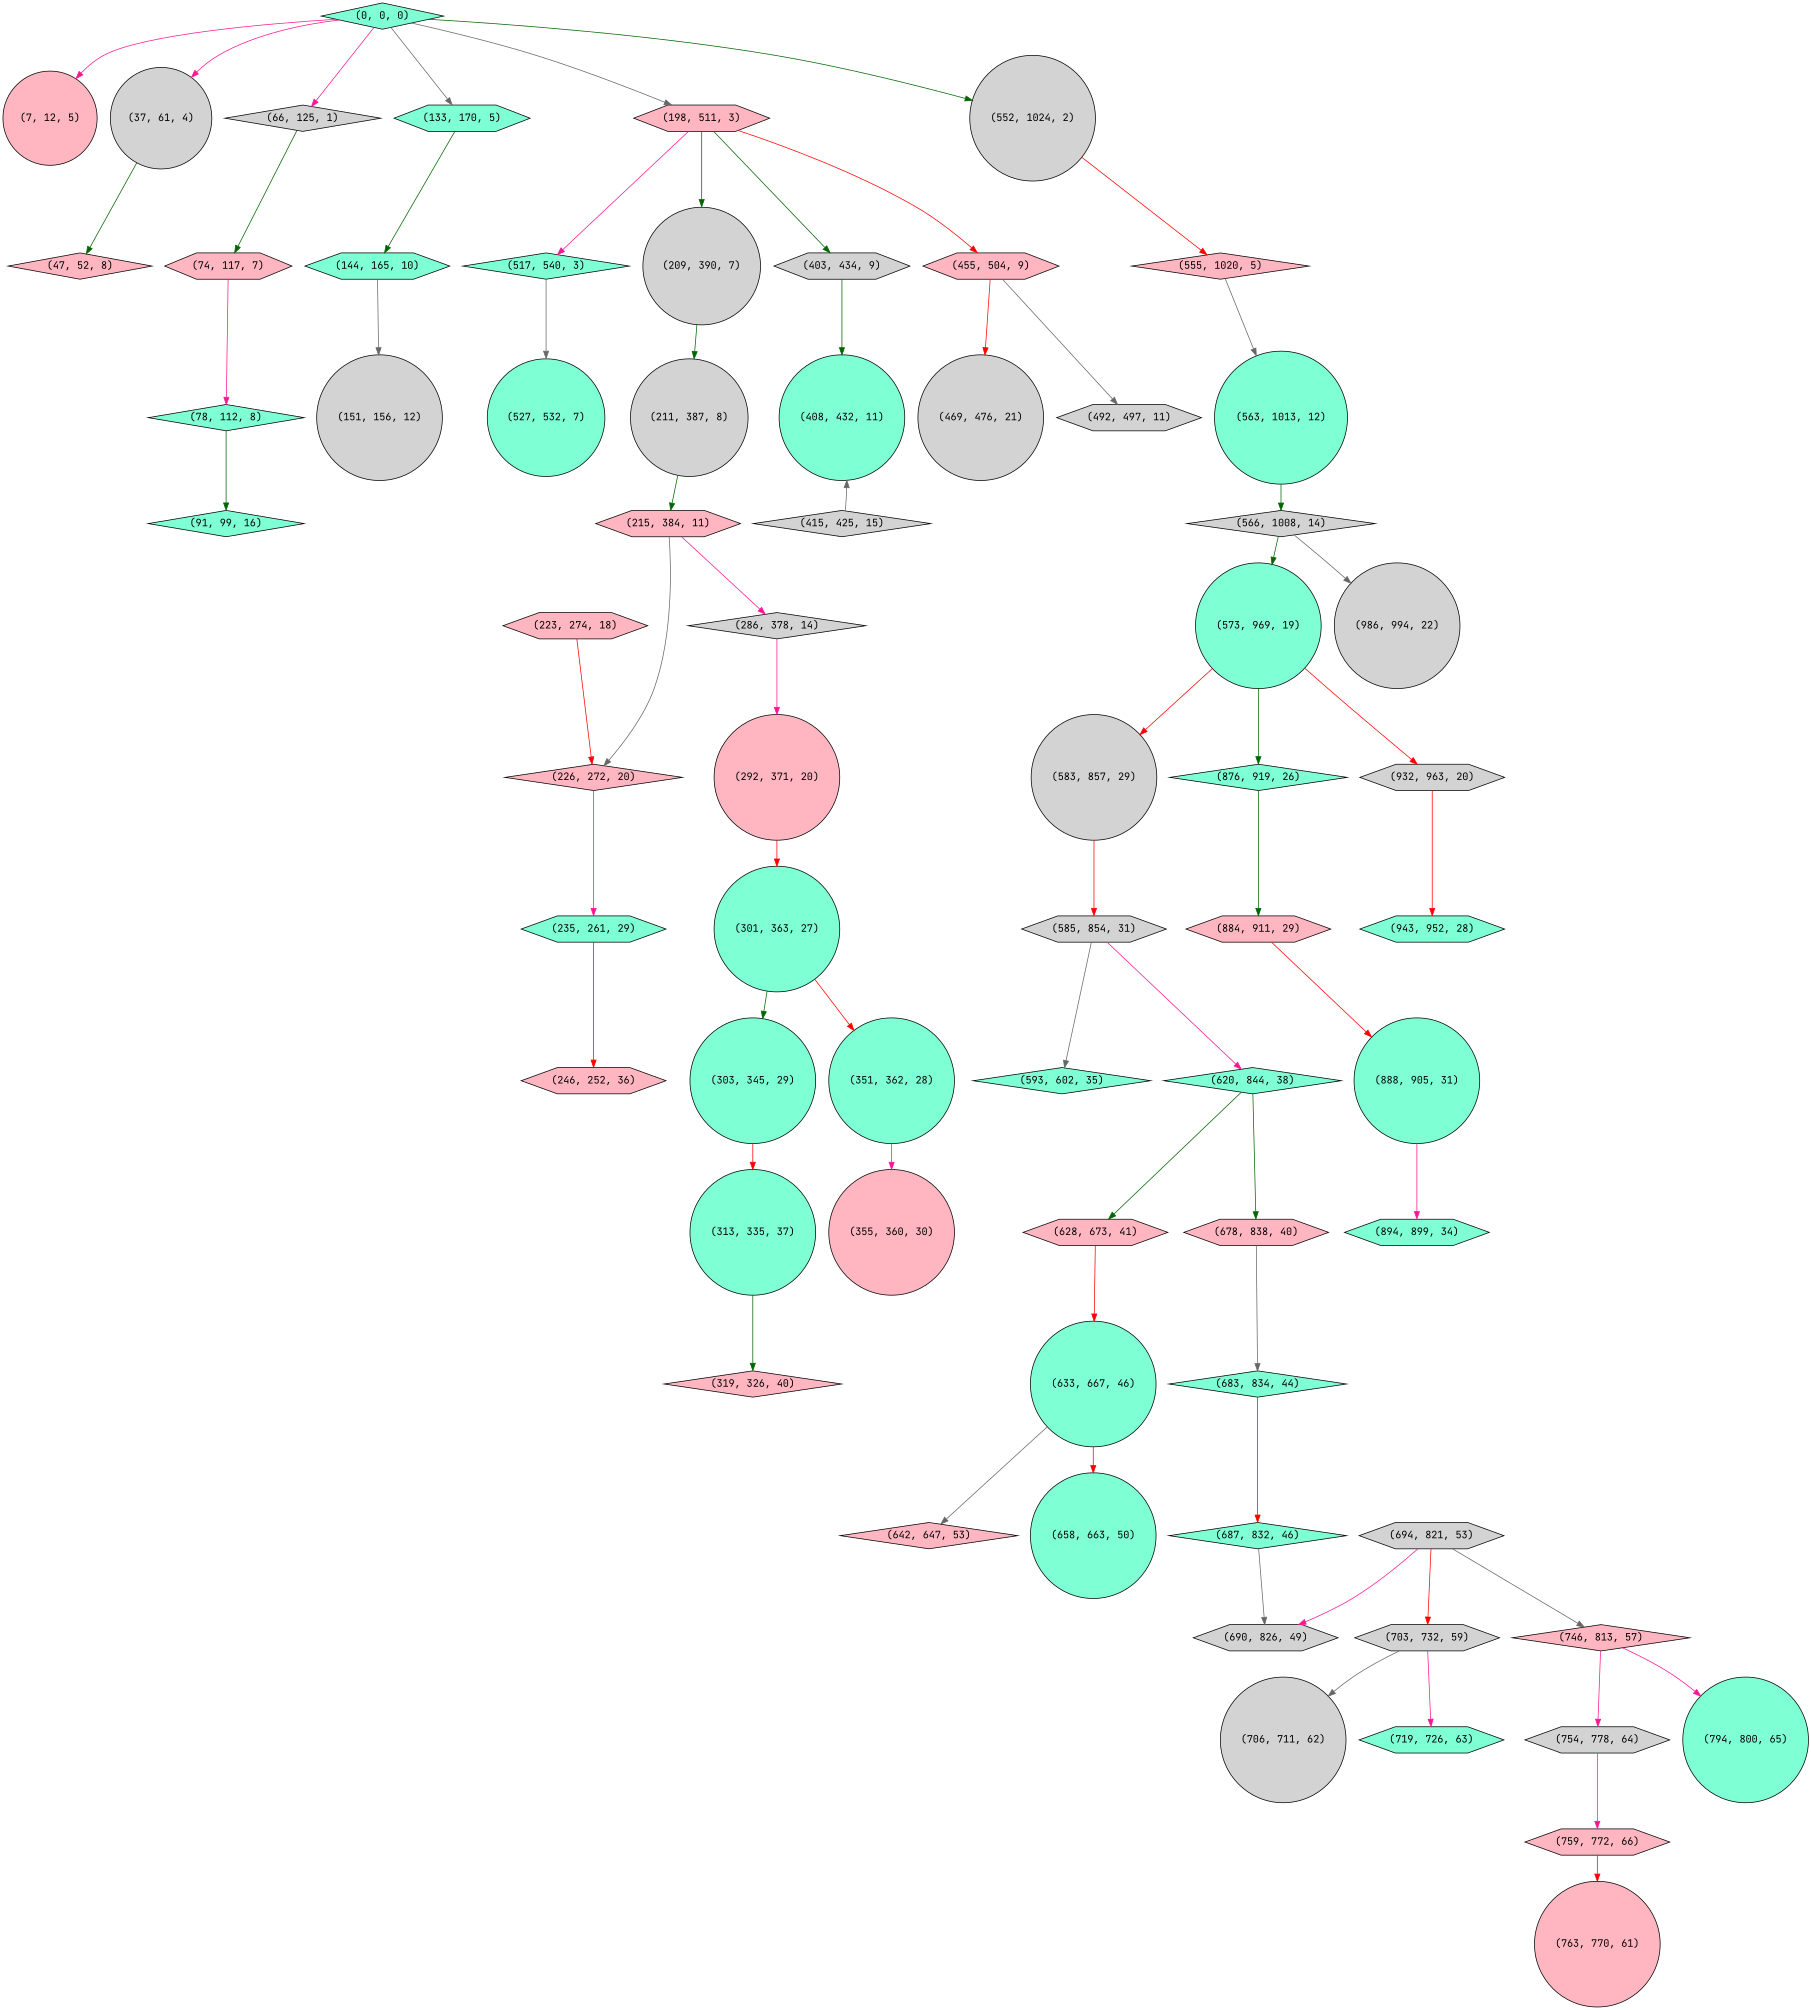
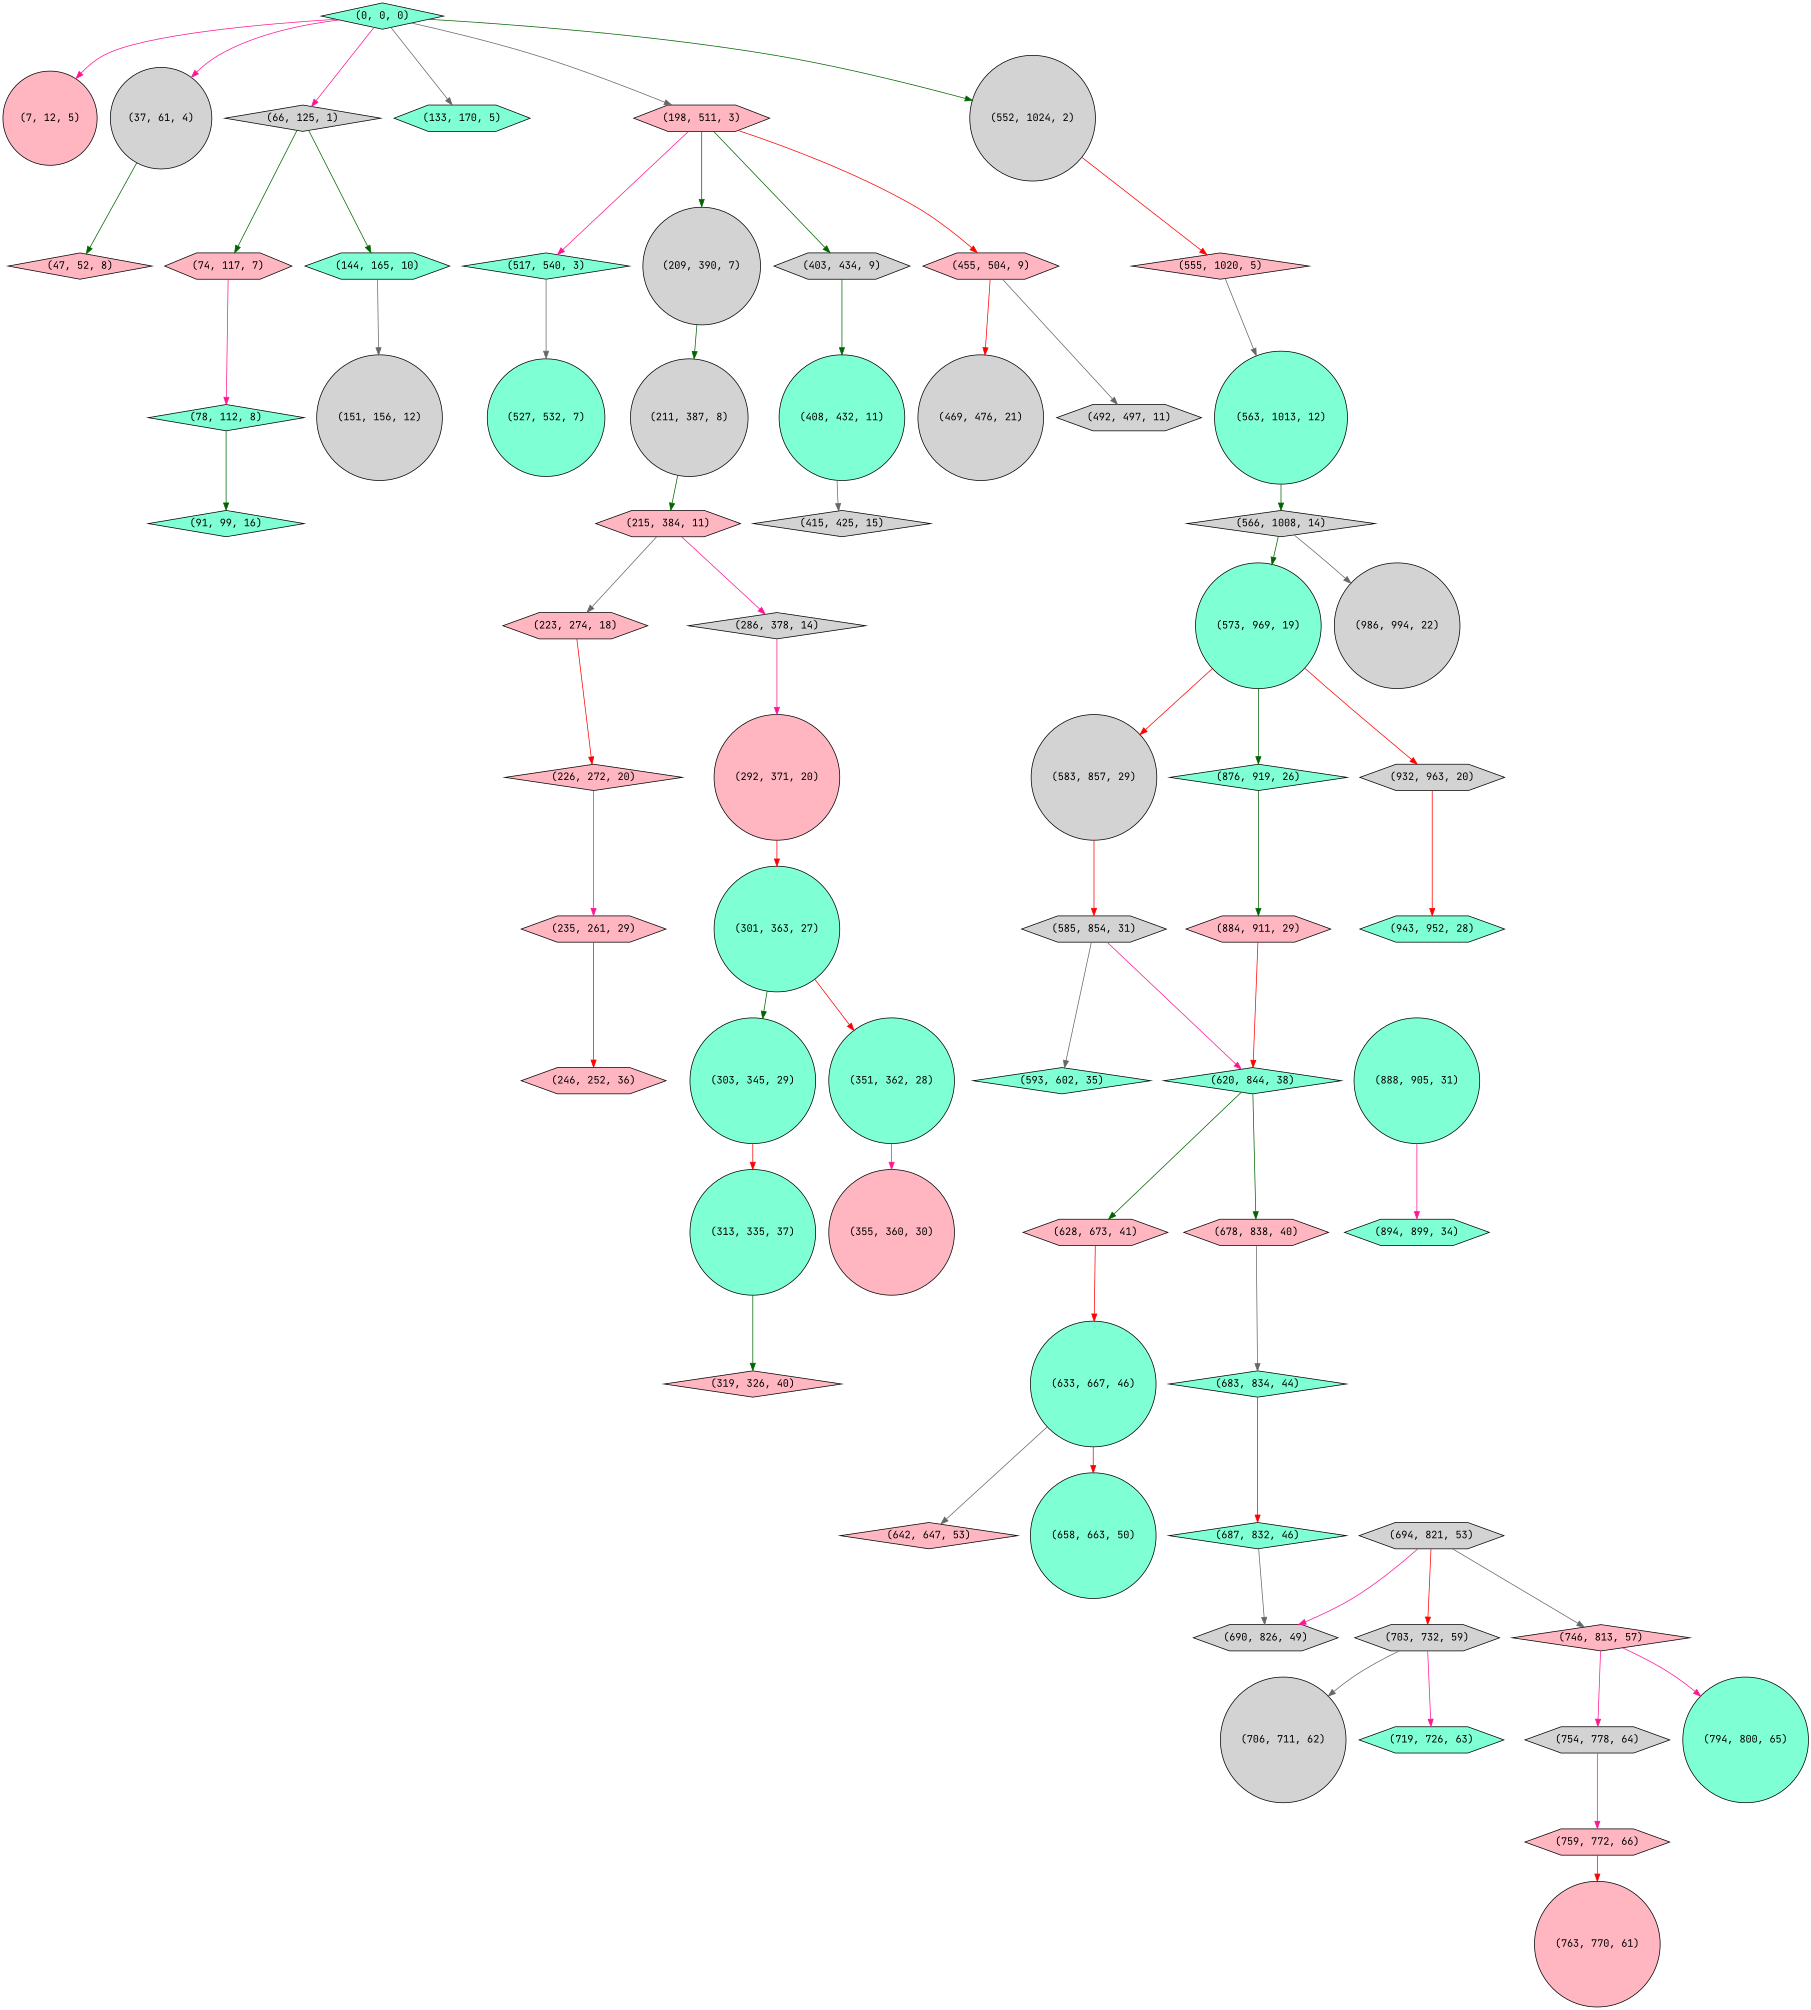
edge "(133, 170, 5)" -> "(144, 165, 10)": now "(66, 125, 1)" -> "(144, 165, 10)"
edge "(415, 425, 15)" -> "(408, 432, 11)": reversed
edge "(215, 384, 11)" -> "(226, 272, 20)": now "(215, 384, 11)" -> "(223, 274, 18)"
node "(235, 261, 29)": fillcolor aquamarine -> lightpink
edge "(884, 911, 29)" -> "(888, 905, 31)": now "(884, 911, 29)" -> "(620, 844, 38)"
